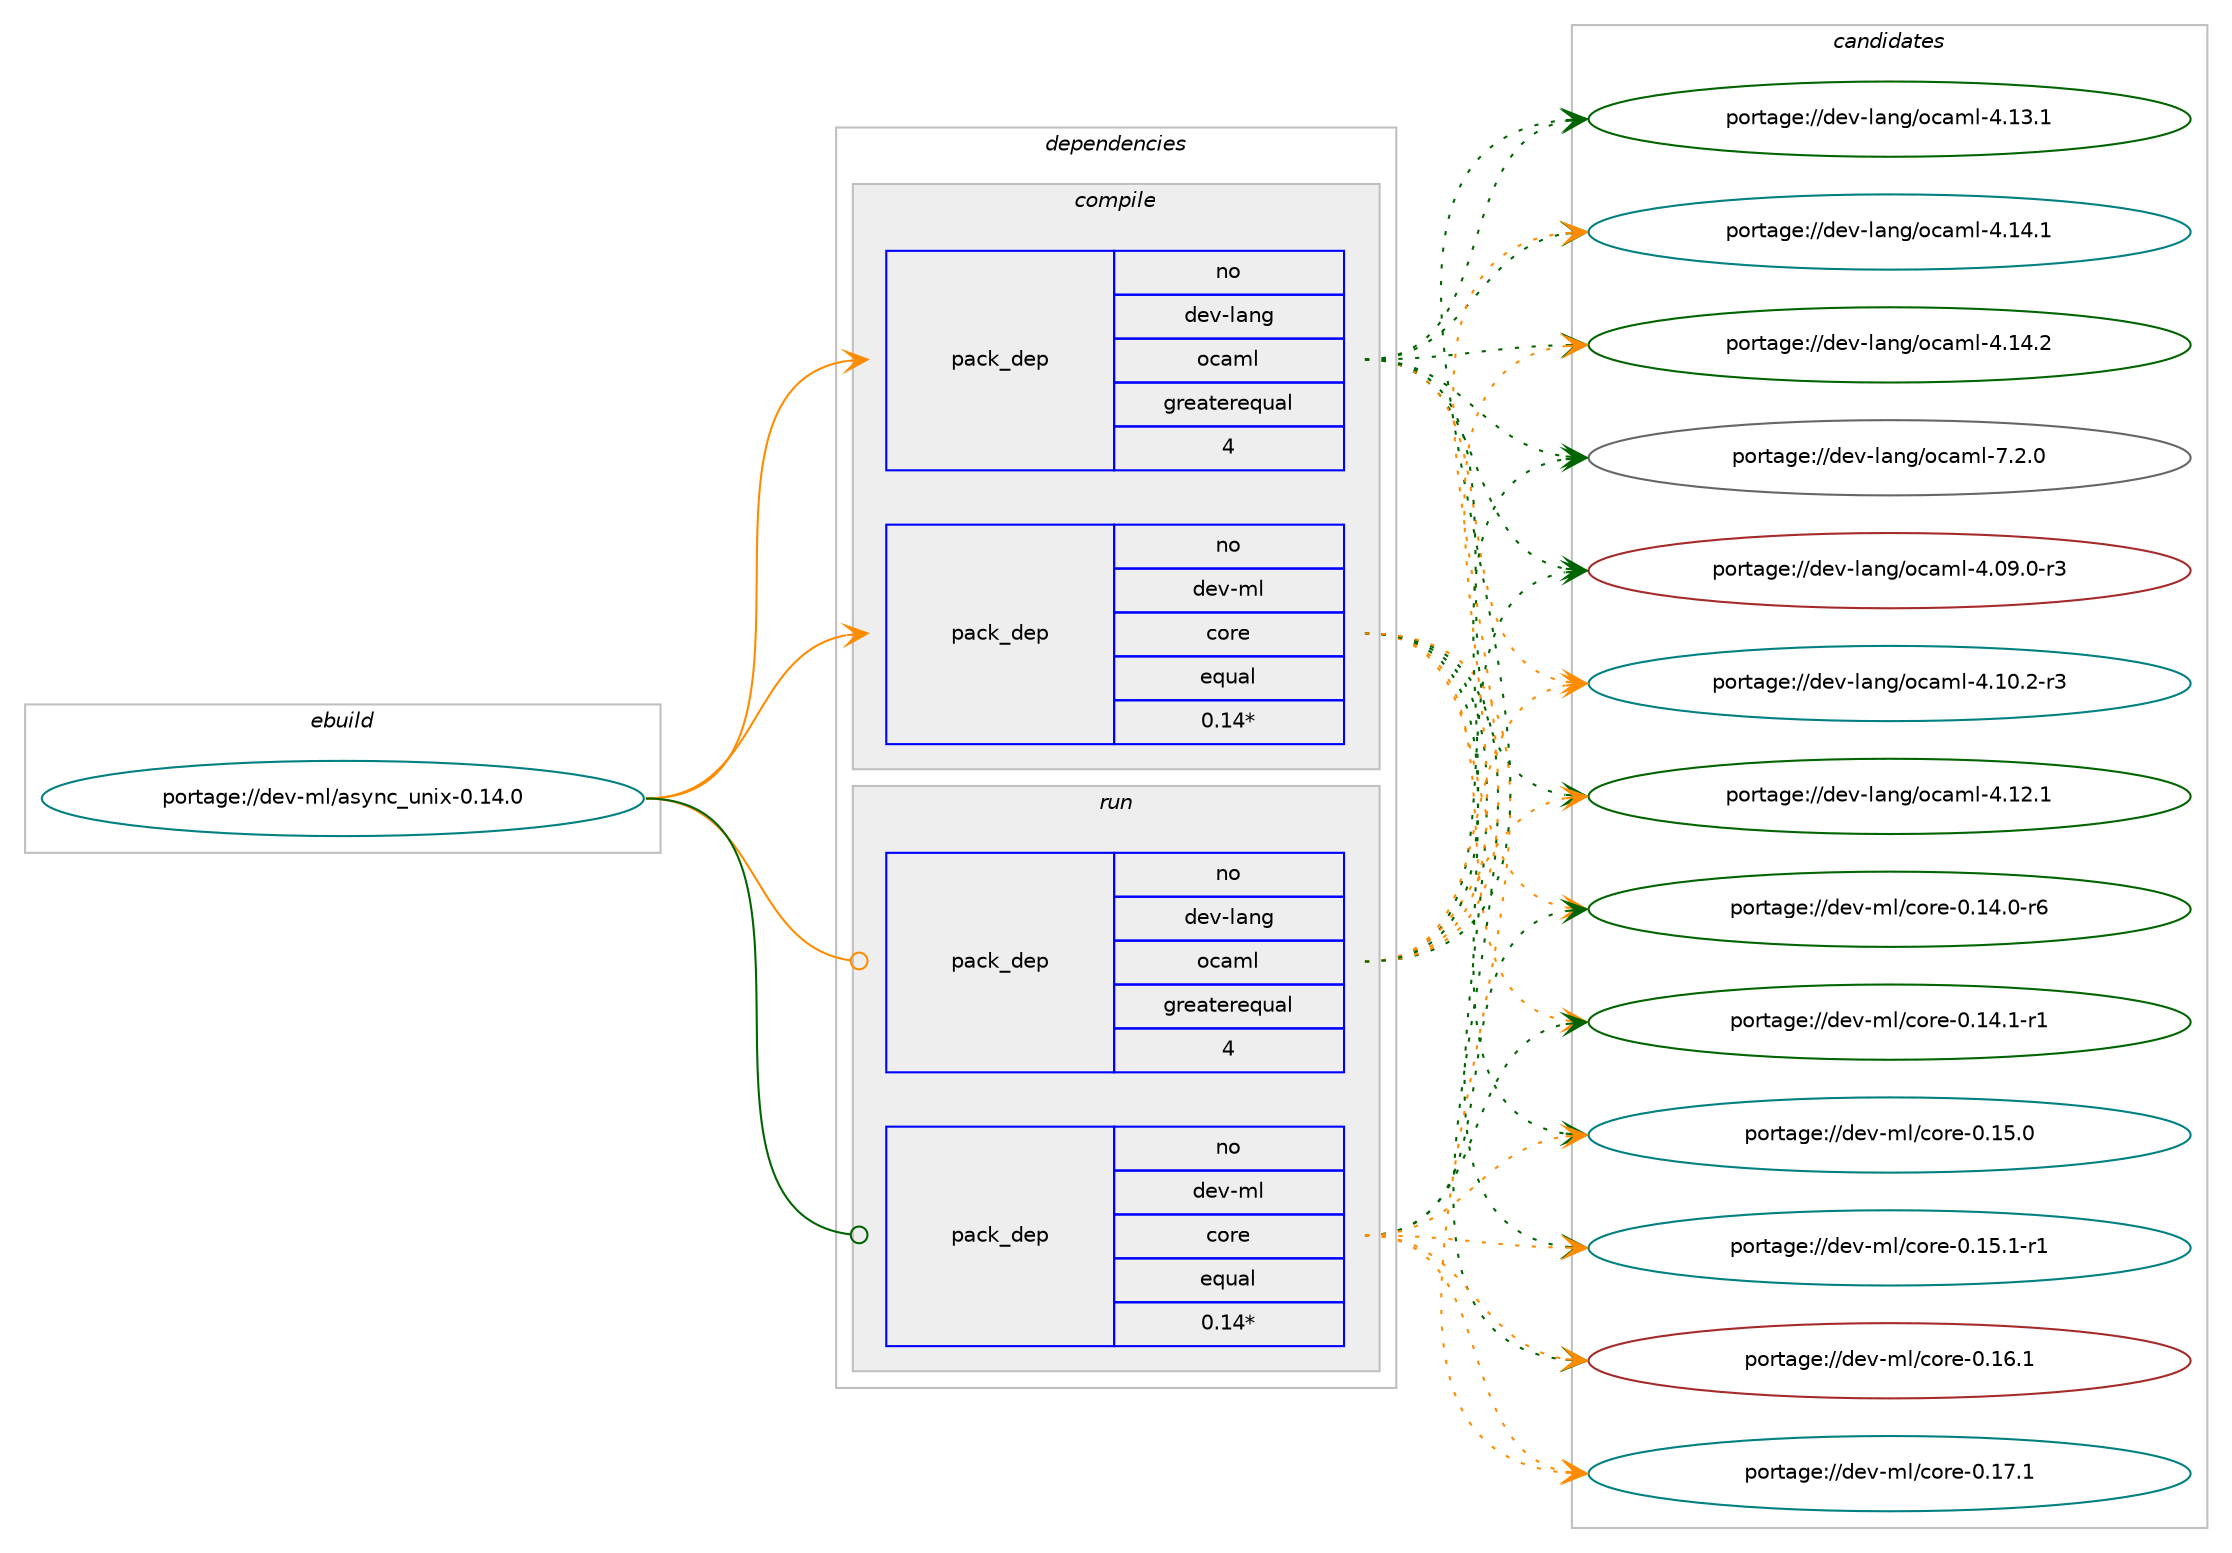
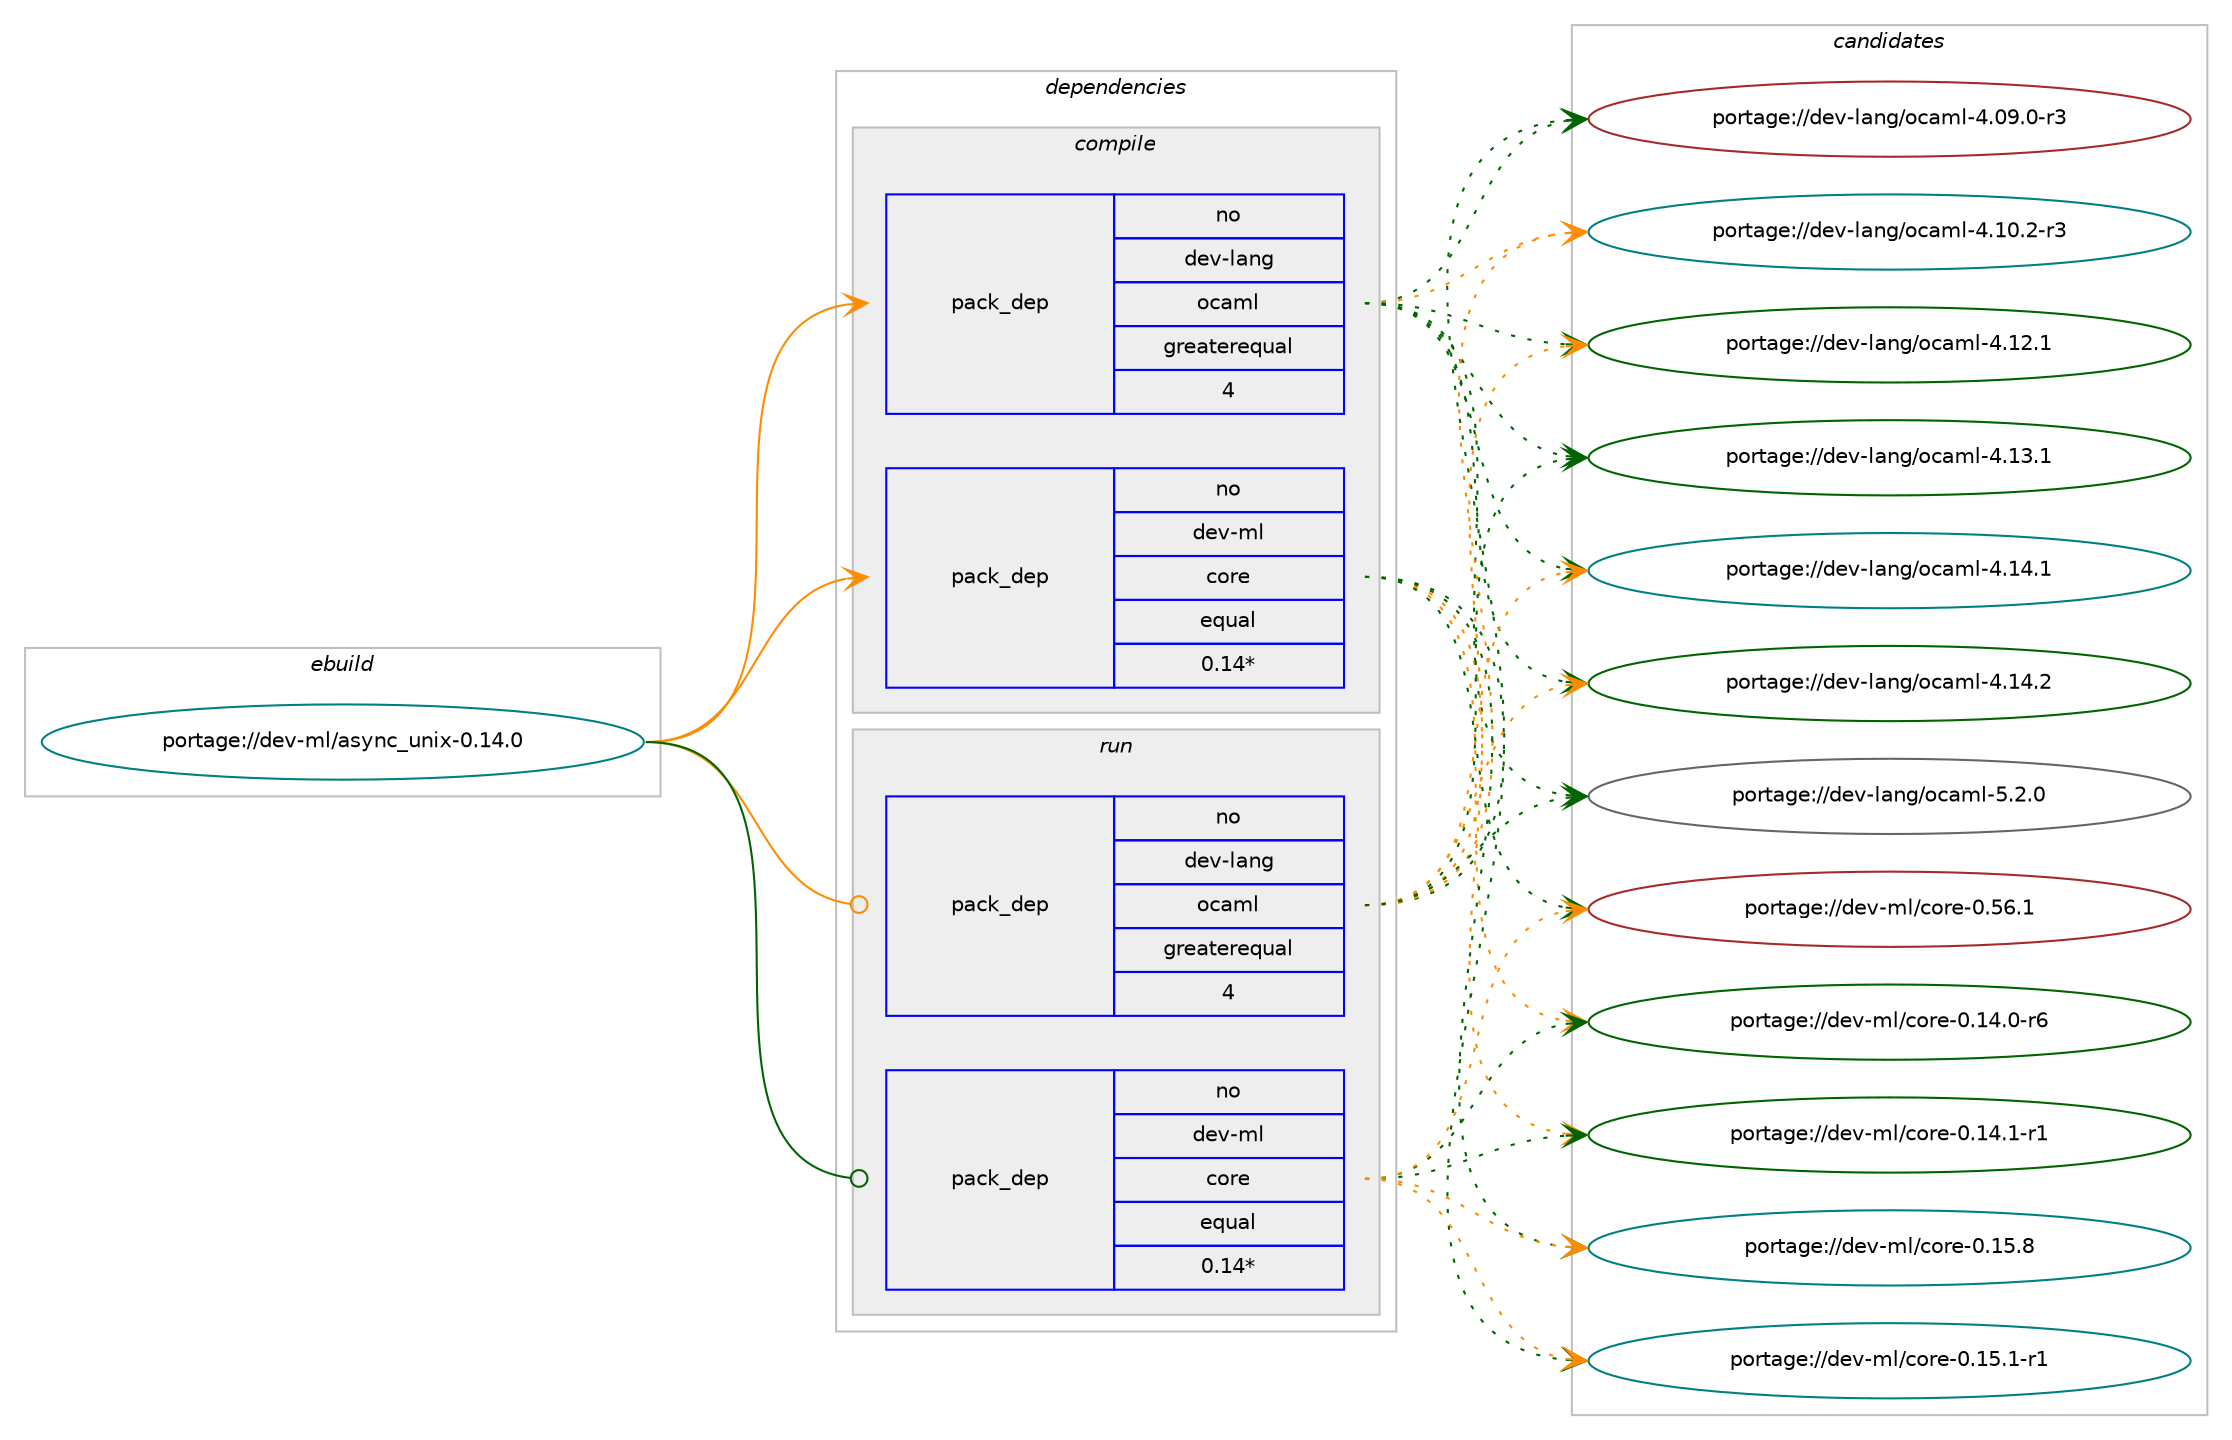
node "portage://dev-lang/ocaml-7.2.0": label "portage://dev-lang/ocaml-7.2.0" -> "portage://dev-lang/ocaml-5.2.0"
node "portage://dev-ml/core-0.15.0": label "portage://dev-ml/core-0.15.0" -> "portage://dev-ml/core-0.15.8"
node "portage://dev-ml/core-0.16.1": label "portage://dev-ml/core-0.16.1" -> "portage://dev-ml/core-0.56.1"
node "portage://dev-ml/core-0.17.1": removed
